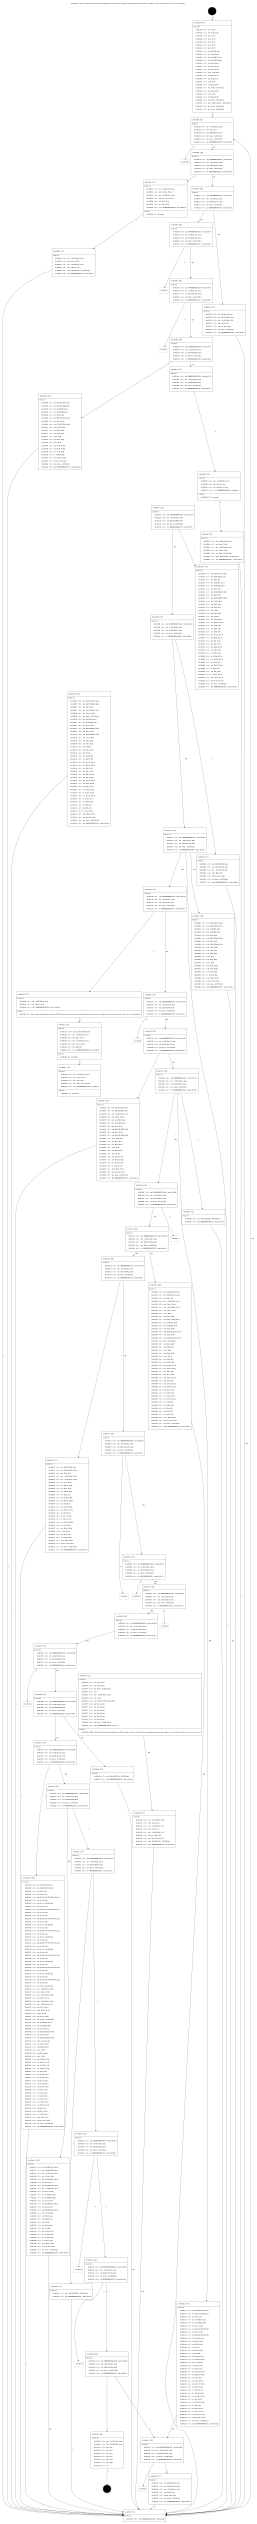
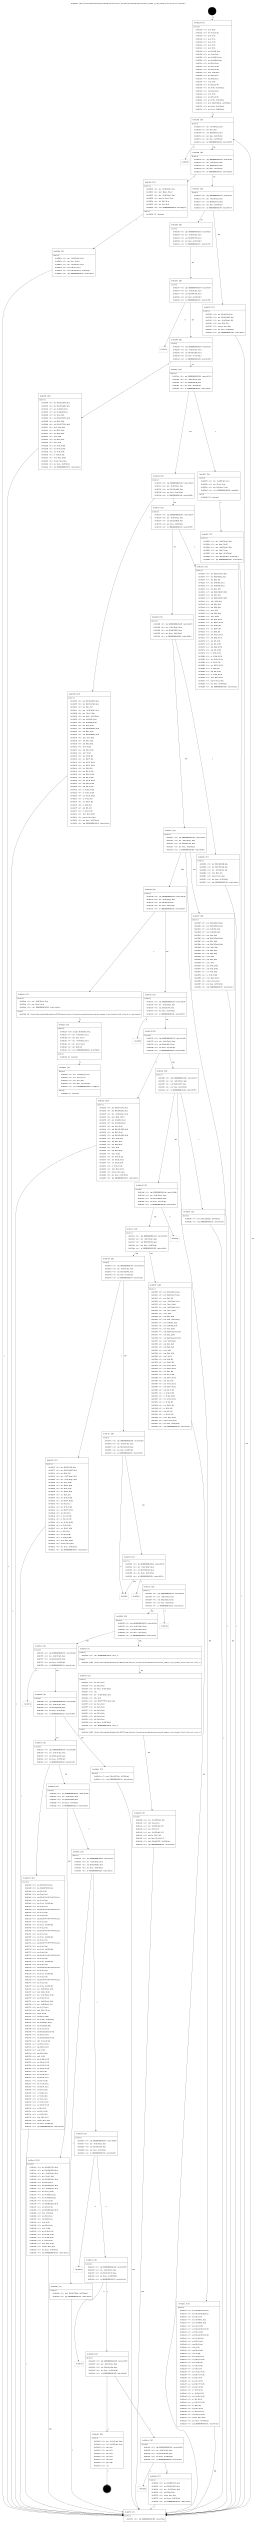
node "0x401efc": removed
node "0x4013c8 [28]": added
edge "0x401518 [28]" -> "0x401534 [28]": now "0x401518 [28]" -> "0x401b9c"
node "0x4019d2 [5]": added
edge "0x401a32 [144]" -> "0x40164c [28]": now "0x401a32 [144]" -> "0x401f5c [5]"
